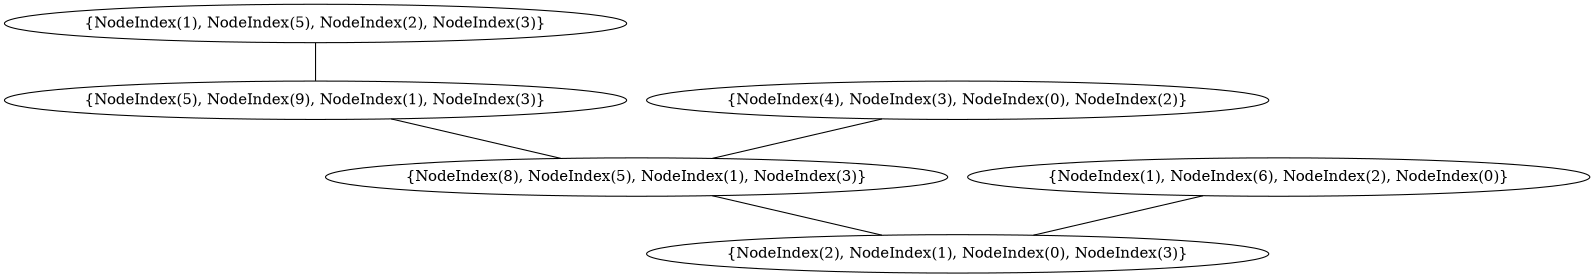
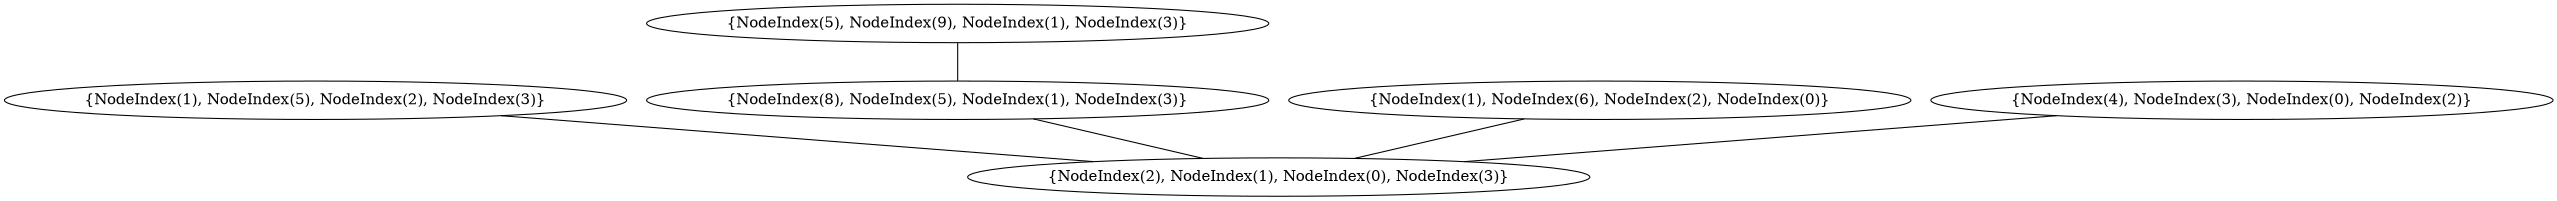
edge "{NodeIndex(1), NodeIndex(5), NodeIndex(2), NodeIndex(3)}" -- "{NodeIndex(5), NodeIndex(9), NodeIndex(1), NodeIndex(3)}": now "{NodeIndex(1), NodeIndex(5), NodeIndex(2), NodeIndex(3)}" -- "{NodeIndex(2), NodeIndex(1), NodeIndex(0), NodeIndex(3)}"
edge "{NodeIndex(4), NodeIndex(3), NodeIndex(0), NodeIndex(2)}" -- "{NodeIndex(8), NodeIndex(5), NodeIndex(1), NodeIndex(3)}": now "{NodeIndex(4), NodeIndex(3), NodeIndex(0), NodeIndex(2)}" -- "{NodeIndex(2), NodeIndex(1), NodeIndex(0), NodeIndex(3)}"
